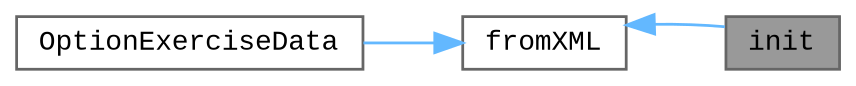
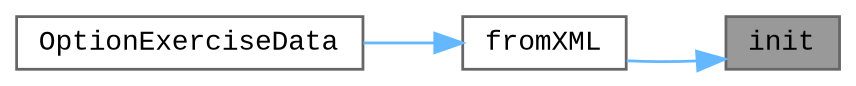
edge "init" -> "fromXML": reversed
